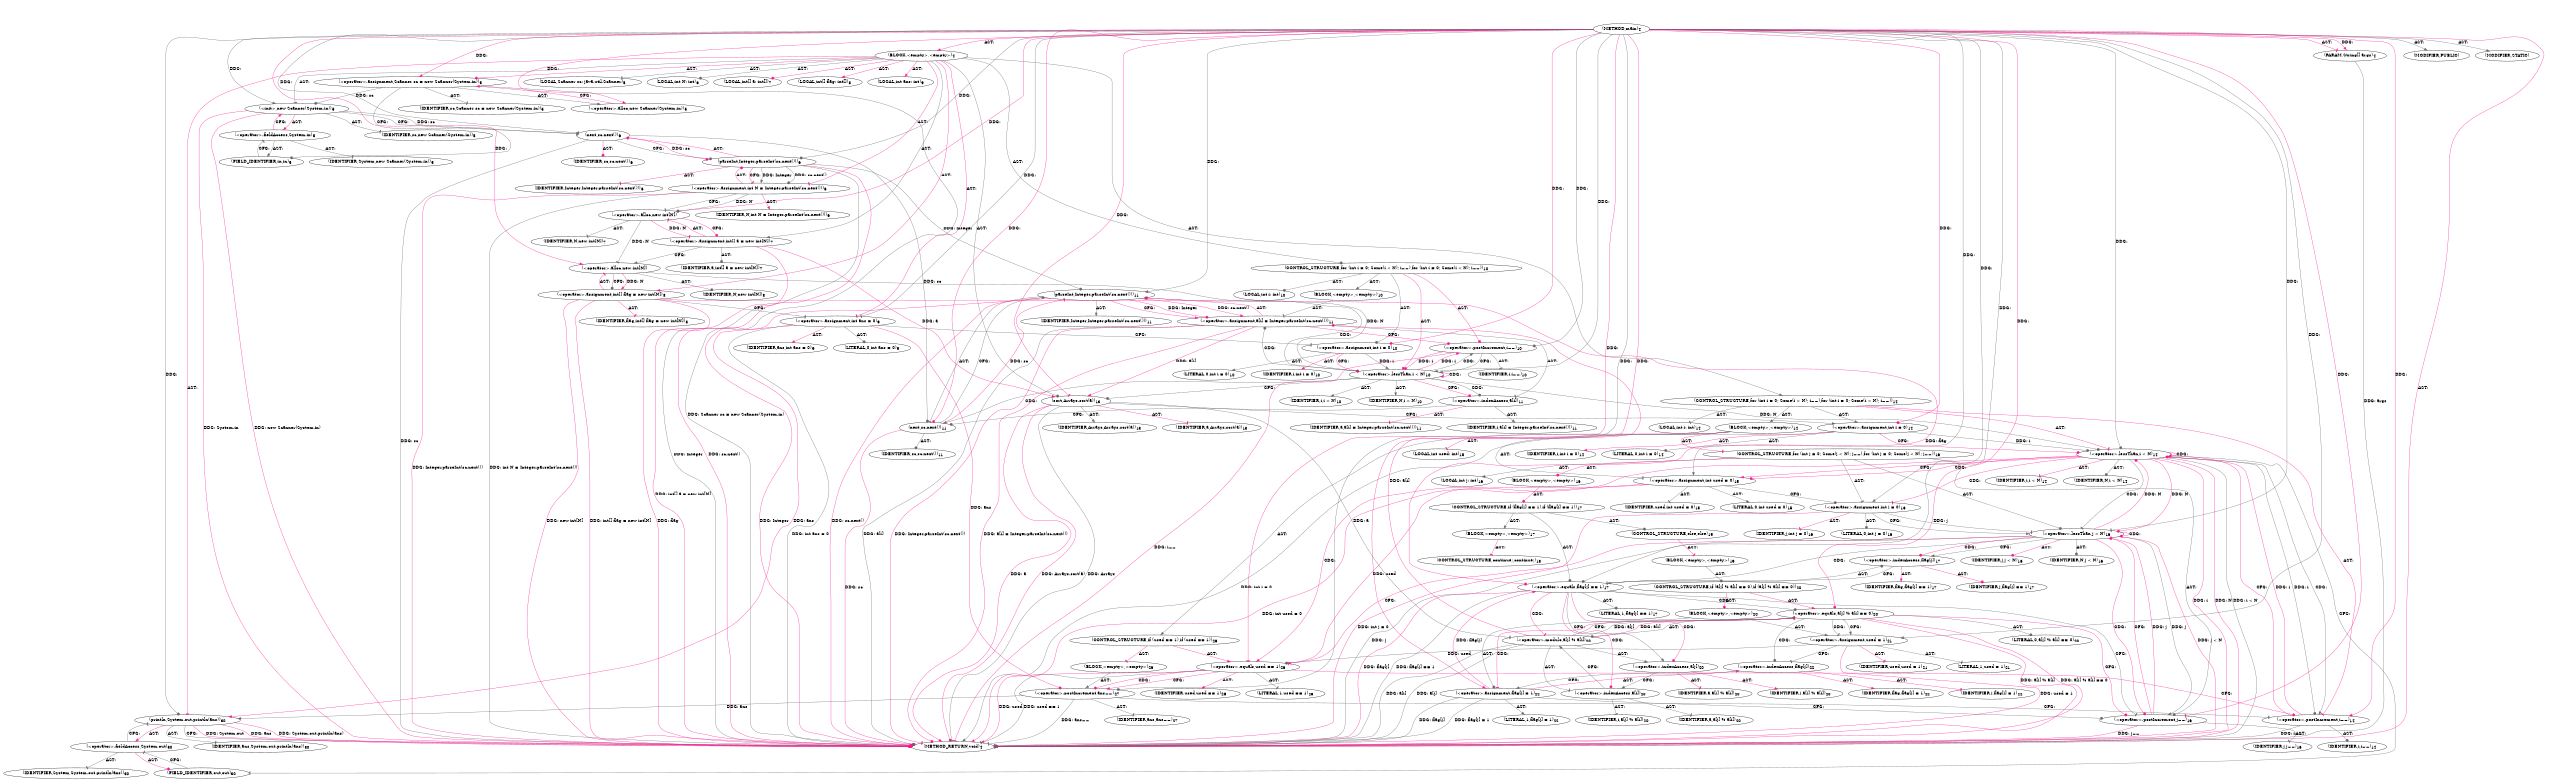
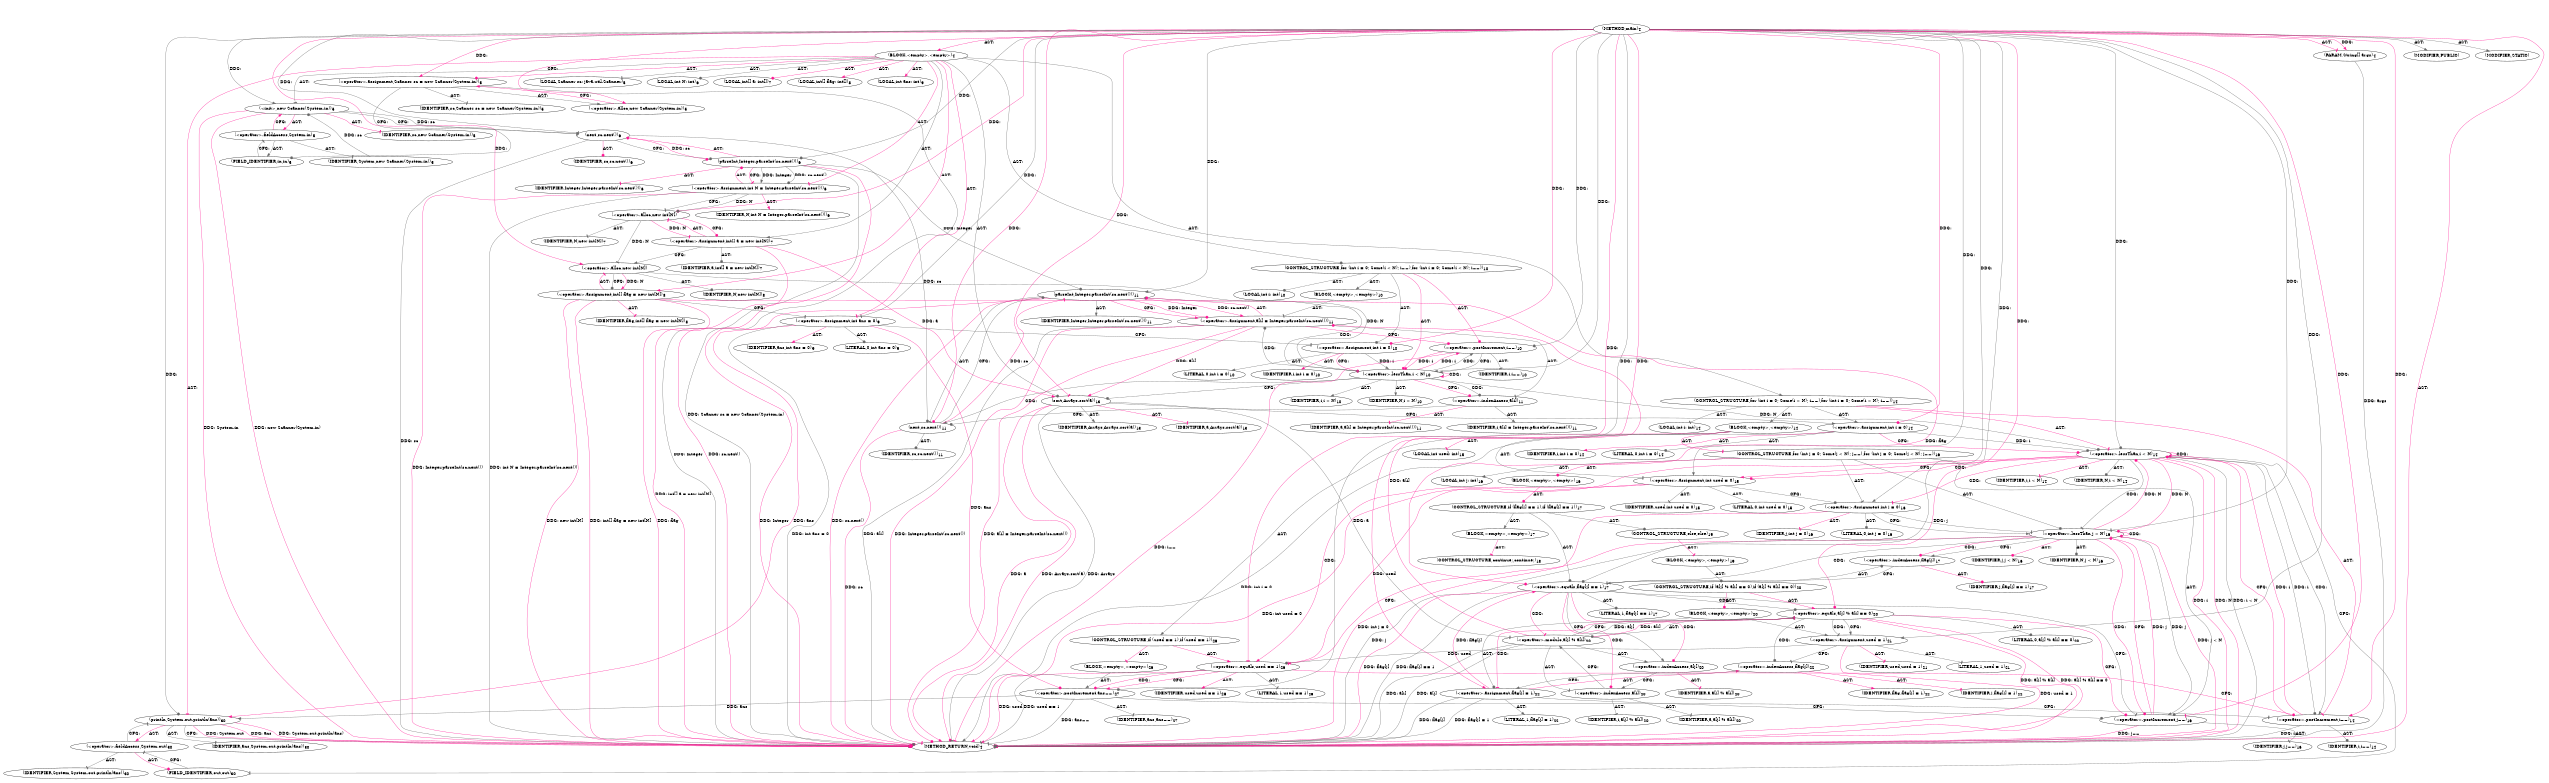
edge "(METHOD,main)" -> "(<operator>.alloc,new Scanner(System.in))": label "DDG: " -> "CFG: "
edge "(<operator>.assignment,Scanner sc = new Scanner(System.in))" -> "(<init>,new Scanner(System.in))": now "(IDENTIFIER,System,new Scanner(System.in))" -> "(<init>,new Scanner(System.in))"
edge "(<init>,new Scanner(System.in))" -> "(IDENTIFIER,sc,new Scanner(System.in))": color gray40 -> deeppink
node "(IDENTIFIER,flag,flag[j] == 1)": removed
node "(IDENTIFIER,j,a[j] % a[i])": removed
